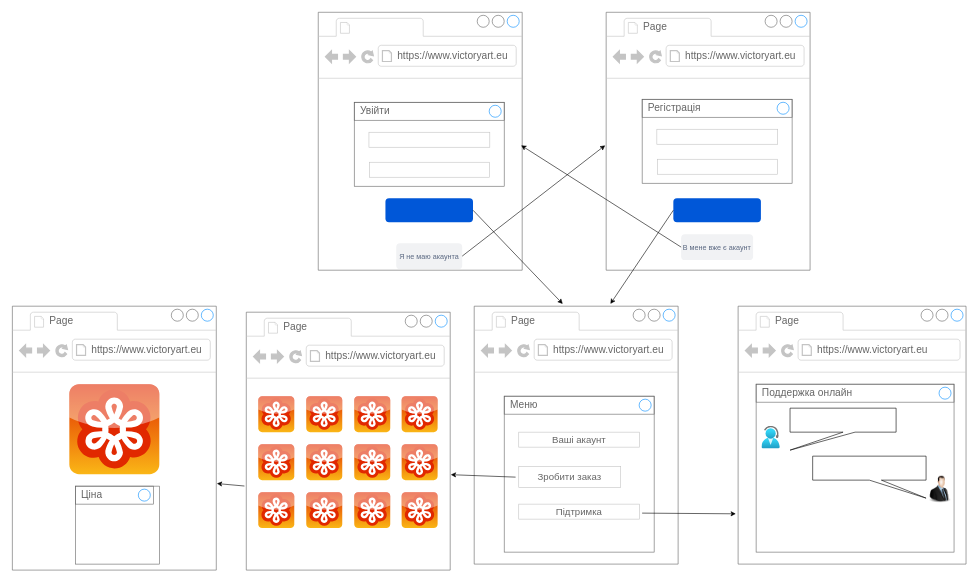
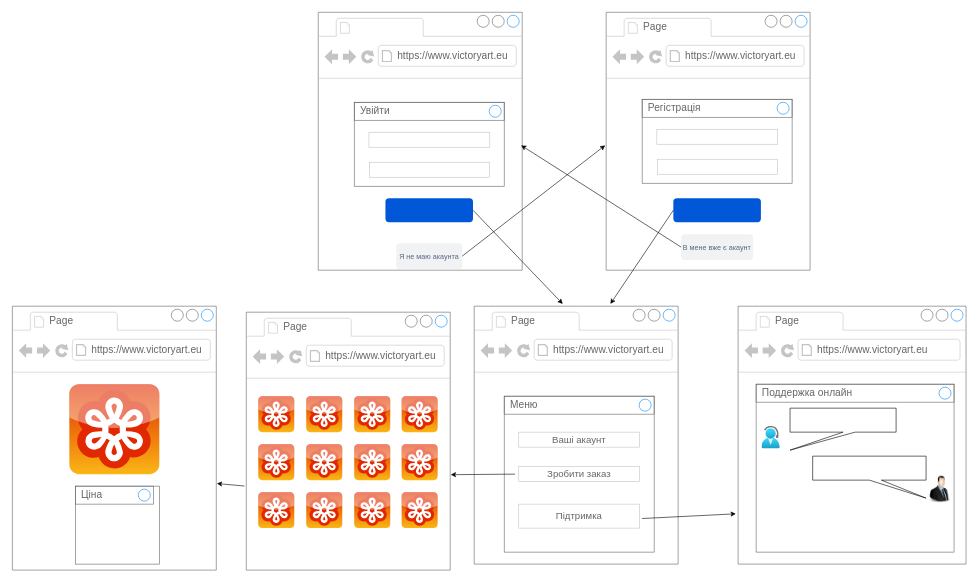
node "Зробити заказ": size 102x21 -> 121x15
node "Підтримка": size 121x15 -> 121x24
